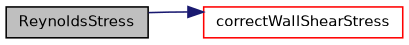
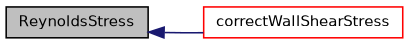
edge "ReynoldsStress" -> "correctWallShearStress": reversed
